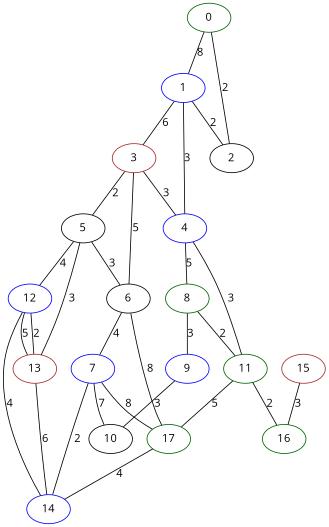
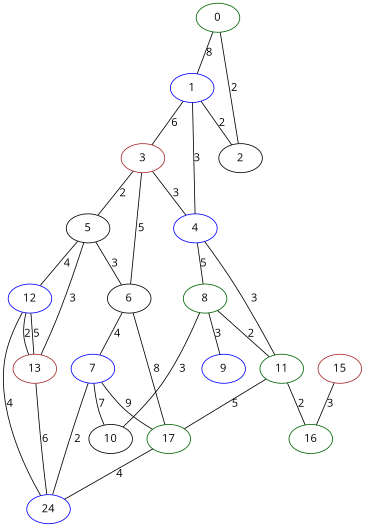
edge "7" -- "17": label "8" -> "9"
edge "9" -- "10": now "8" -- "10"
node "14": label "14" -> "24"
